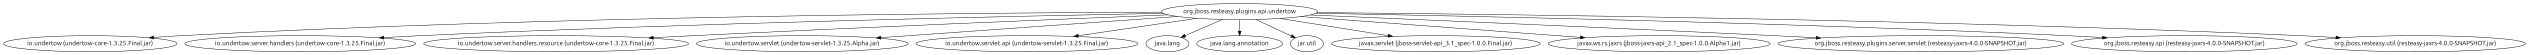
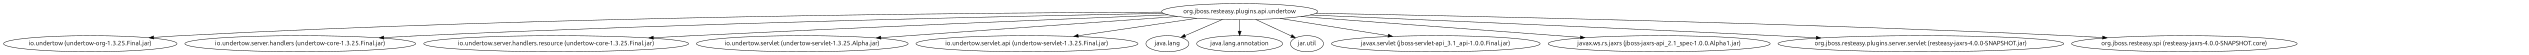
node "io.undertow (undertow-core-1.3.25.Final.jar)": label "io.undertow (undertow-core-1.3.25.Final.jar)" -> "io.undertow (undertow-org-1.3.25.Final.jar)"
node "javax.servlet (jboss-servlet-api_3.1_spec-1.0.0.Final.jar)": label "javax.servlet (jboss-servlet-api_3.1_spec-1.0.0.Final.jar)" -> "javax.servlet (jboss-servlet-api_3.1_api-1.0.0.Final.jar)"
node "org.jboss.resteasy.spi (resteasy-jaxrs-4.0.0-SNAPSHOT.jar)": label "org.jboss.resteasy.spi (resteasy-jaxrs-4.0.0-SNAPSHOT.jar)" -> "org.jboss.resteasy.spi (resteasy-jaxrs-4.0.0-SNAPSHOT.core)"
node "org.jboss.resteasy.util (resteasy-jaxrs-4.0.0-SNAPSHOT.jar)": removed
